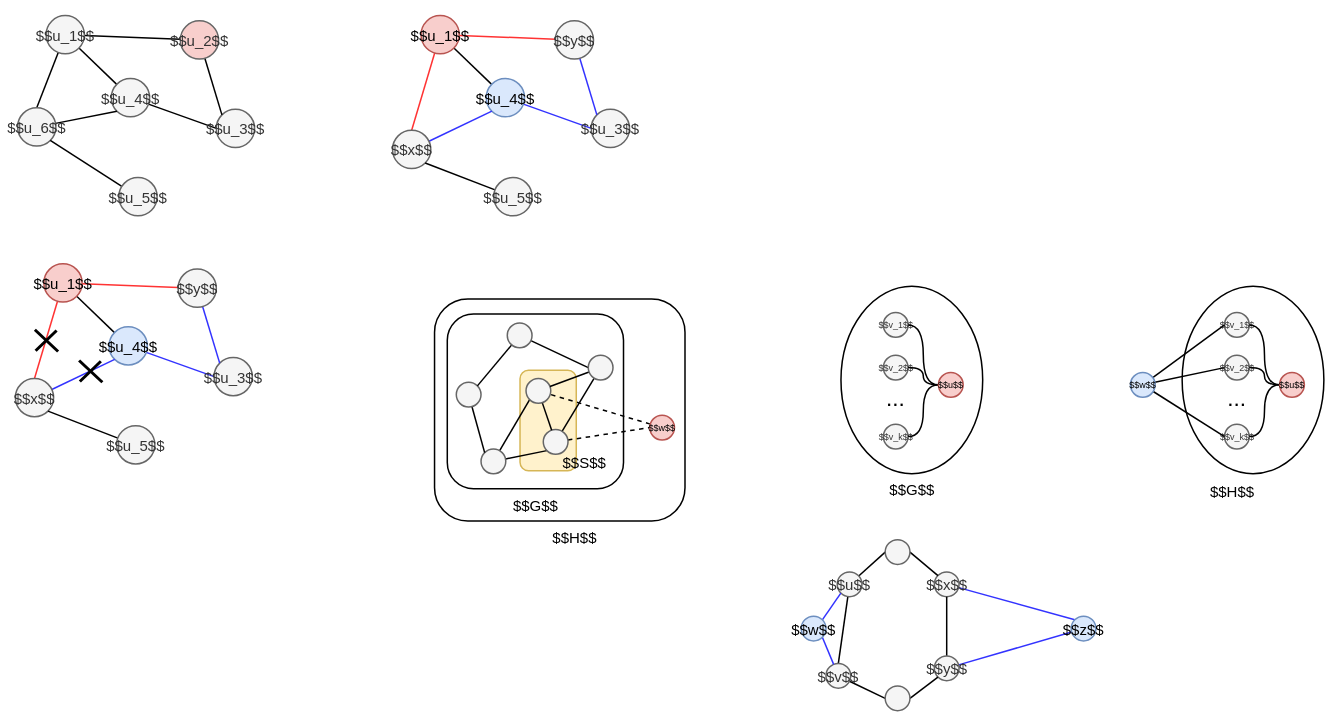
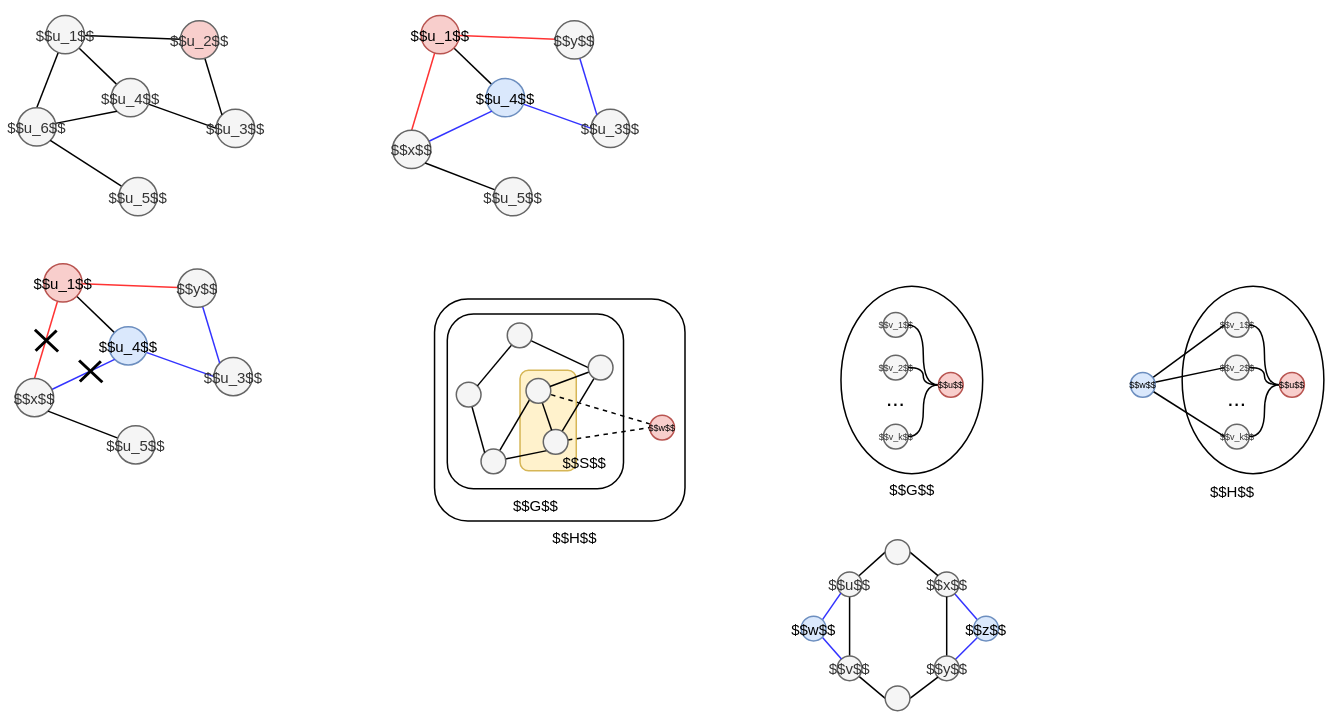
node "$$z$$": moved (1084, 629) -> (986, 629)
node "$$v$$": moved (839, 676) -> (850, 668)
